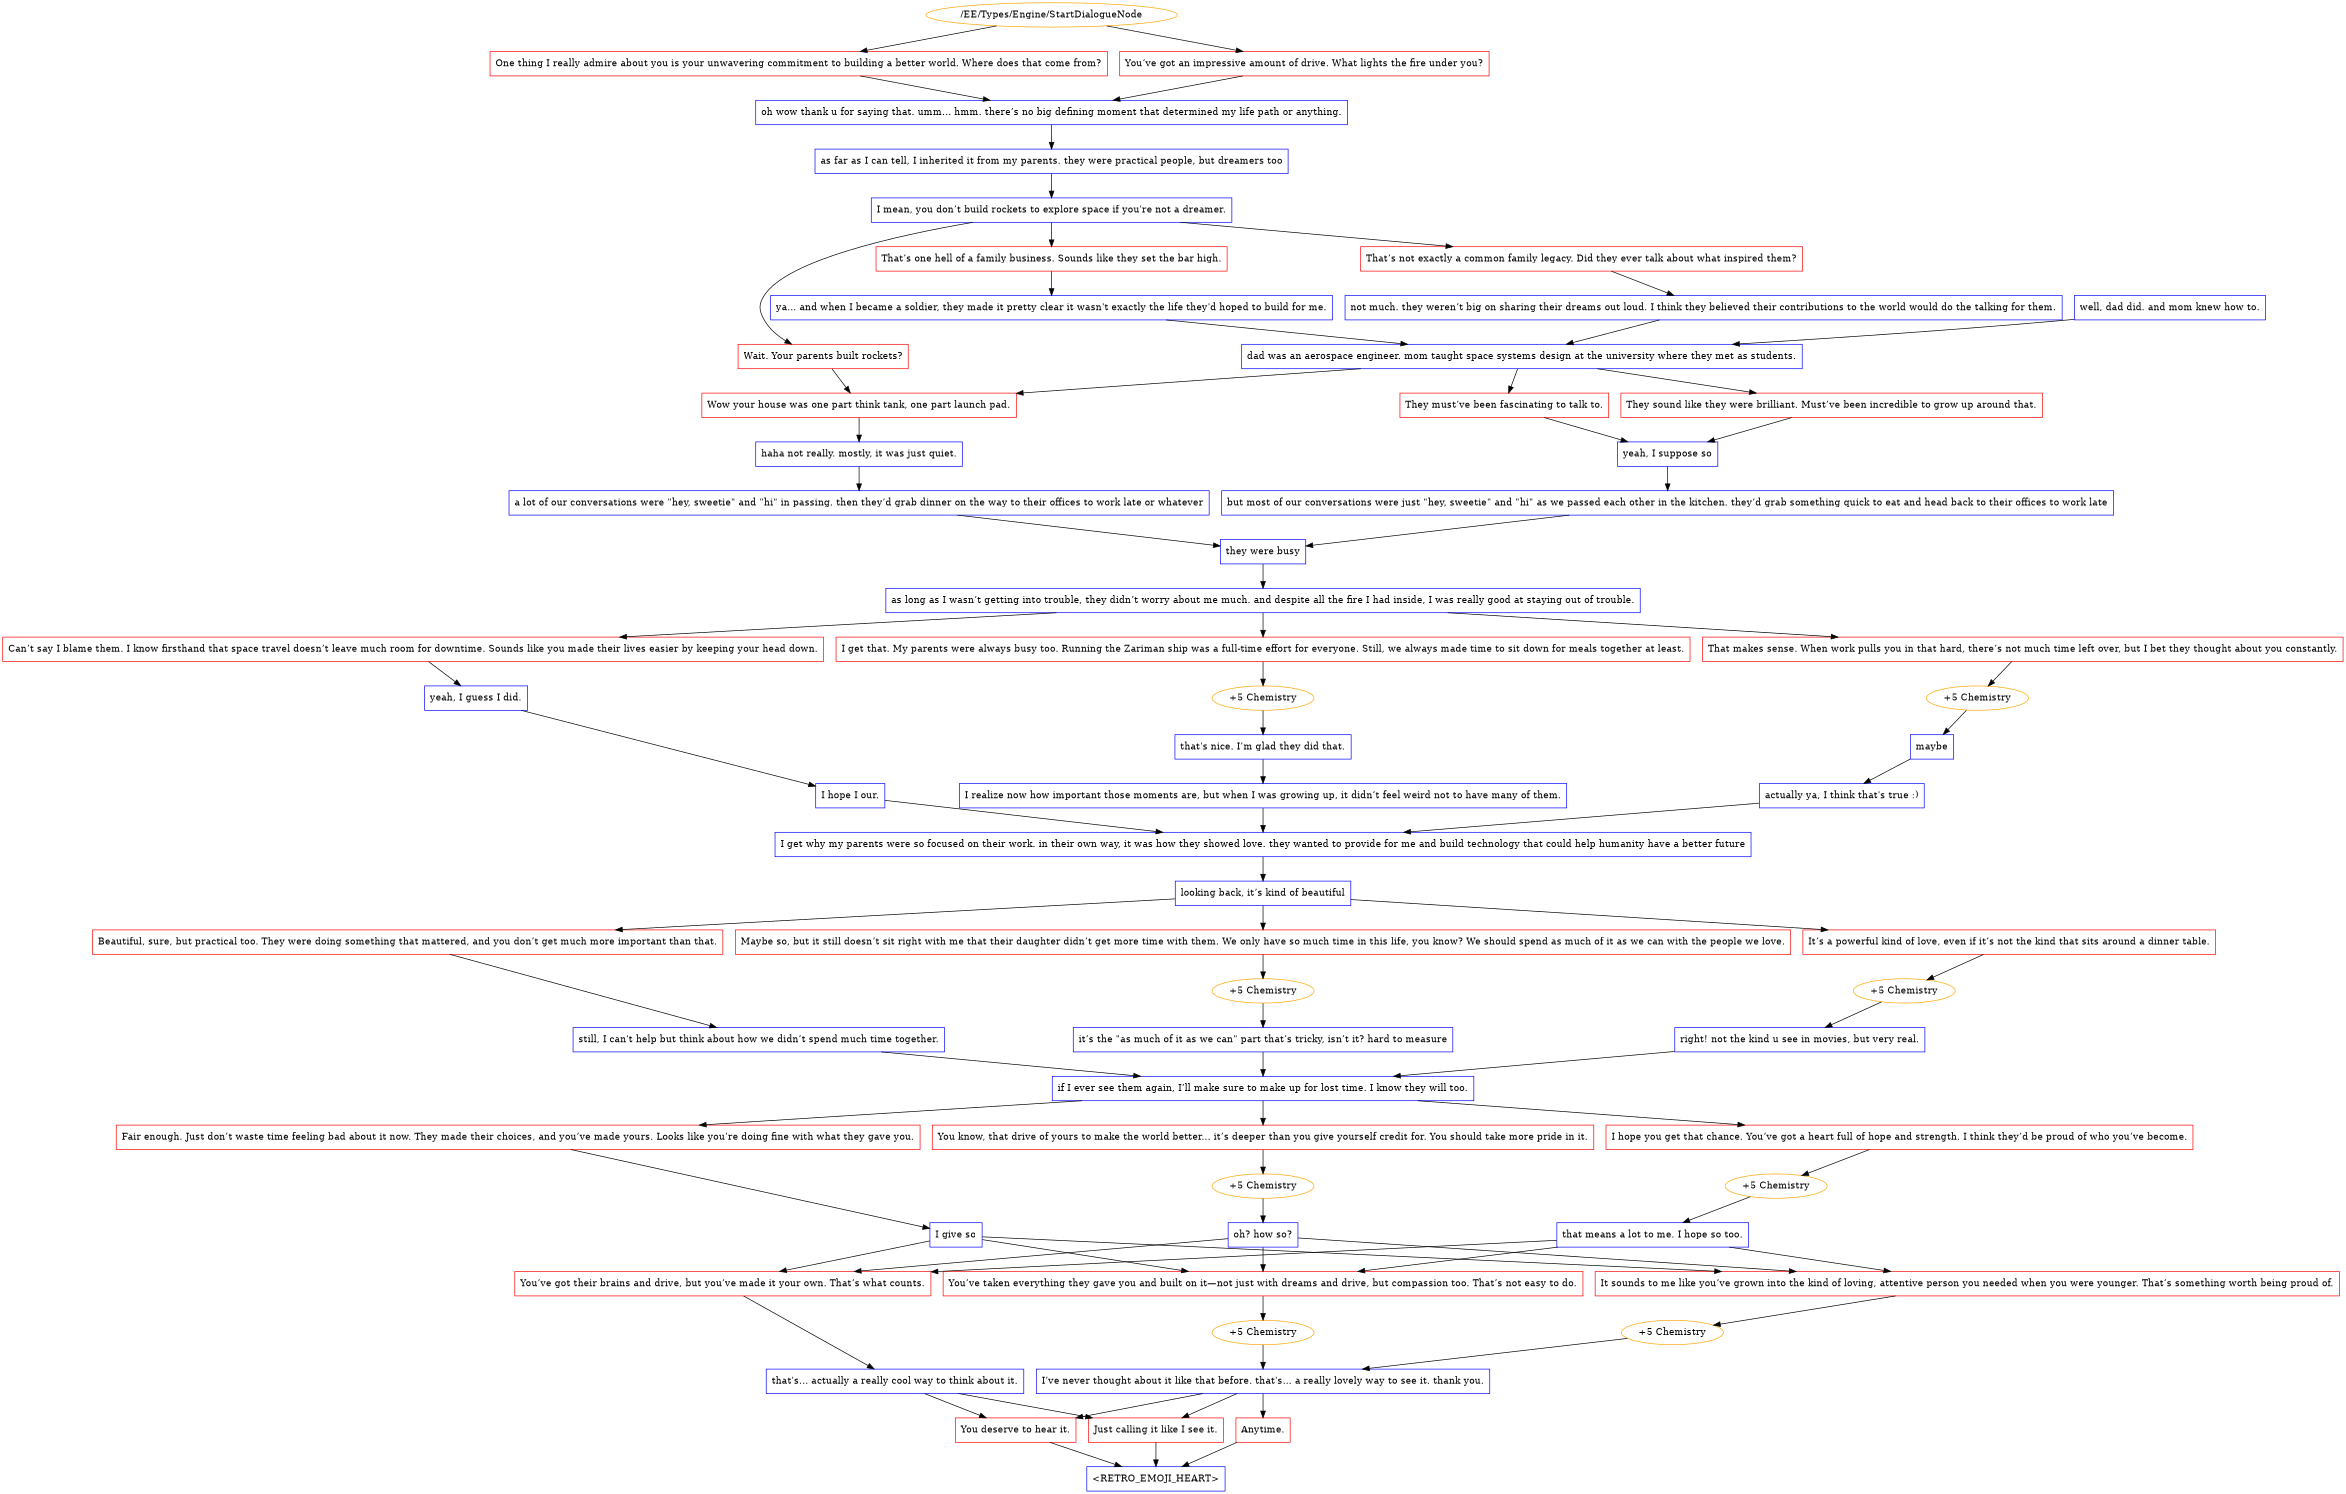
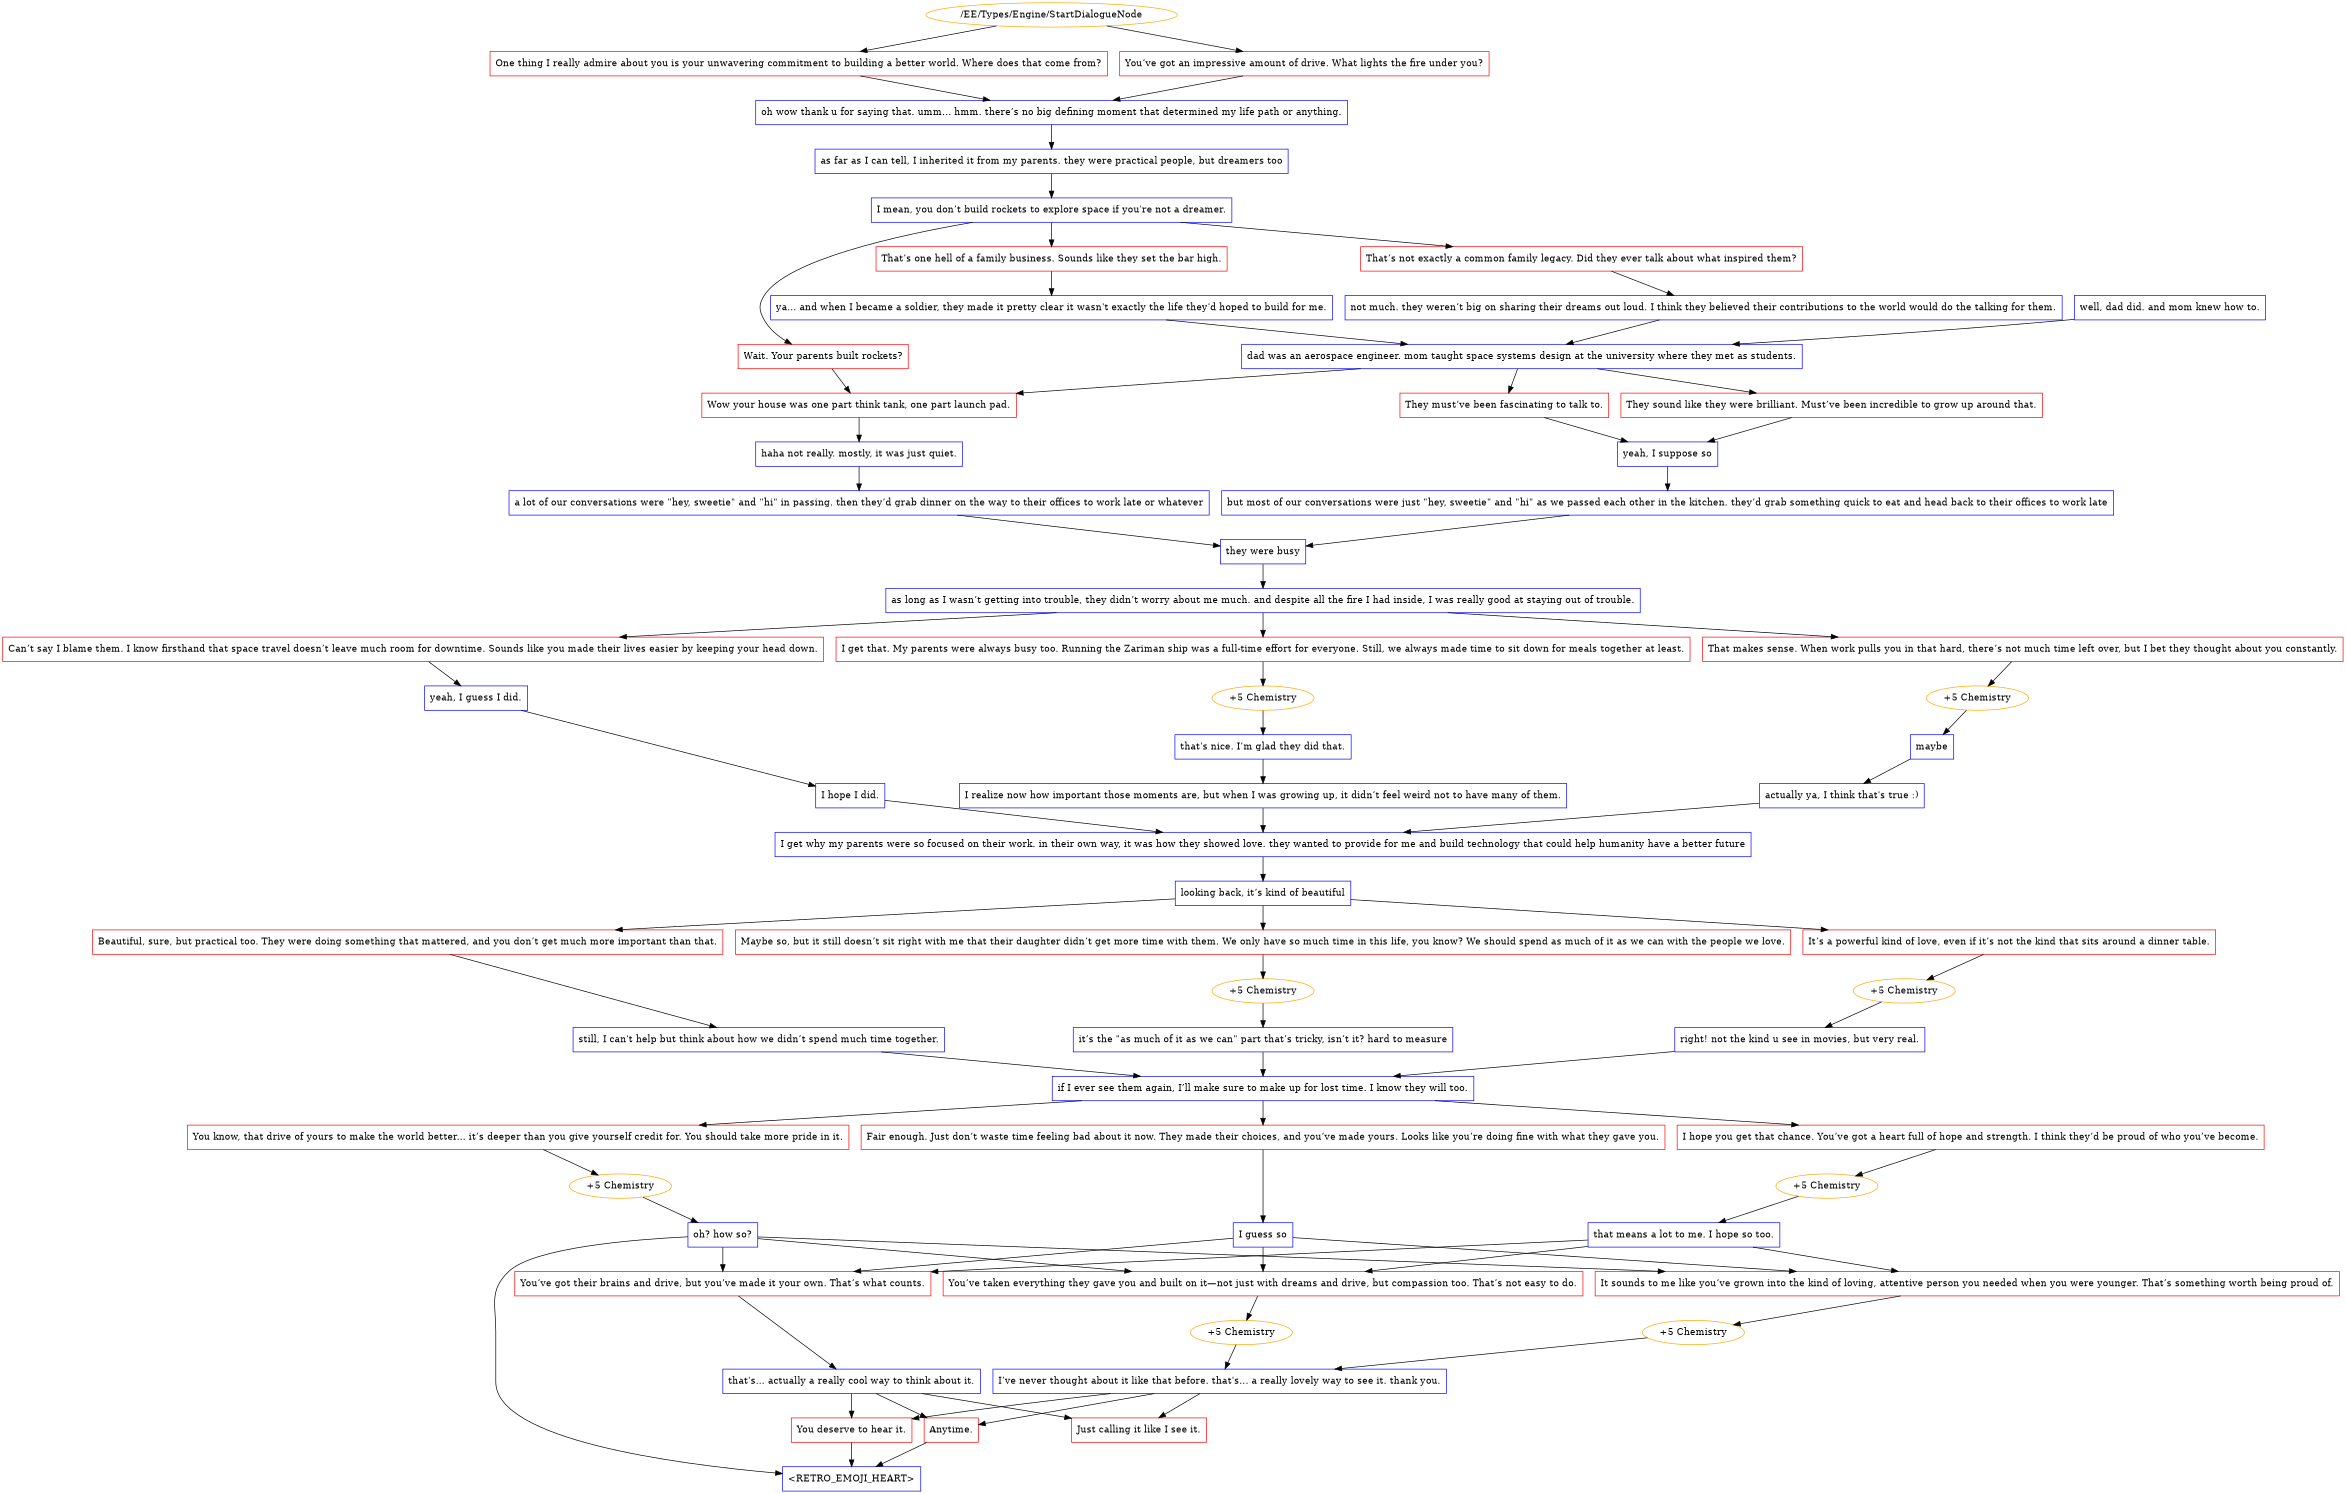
node "I hope I our.": label "I hope I our." -> "I hope I did."
node "I give so": label "I give so" -> "I guess so"
edge "that's... actually a really cool way to think about it." -> "Anytime.": added
edge "Just calling it like I see it." -> "<RETRO_EMOJI_HEART>": now "oh? how so?" -> "<RETRO_EMOJI_HEART>"
